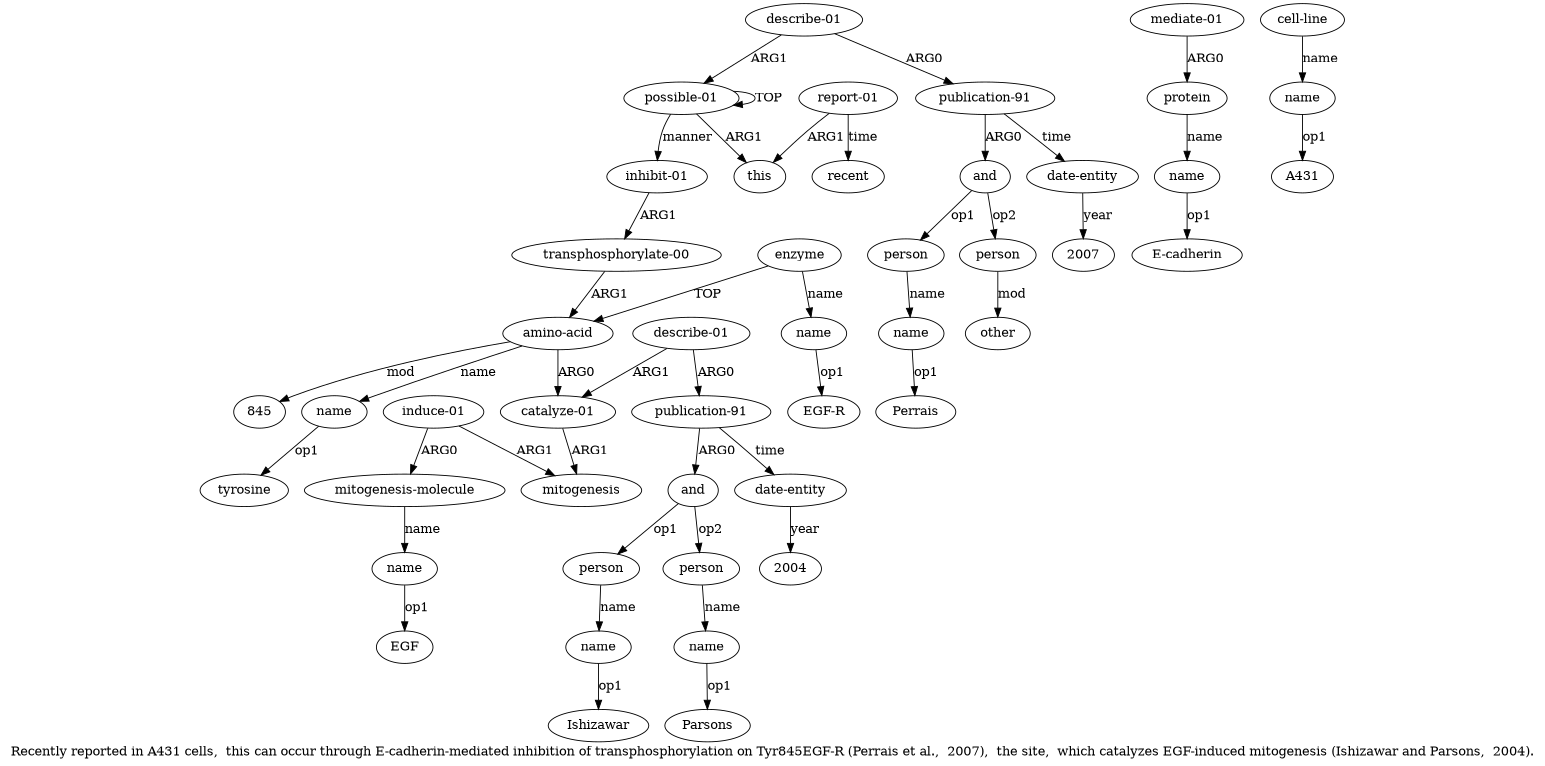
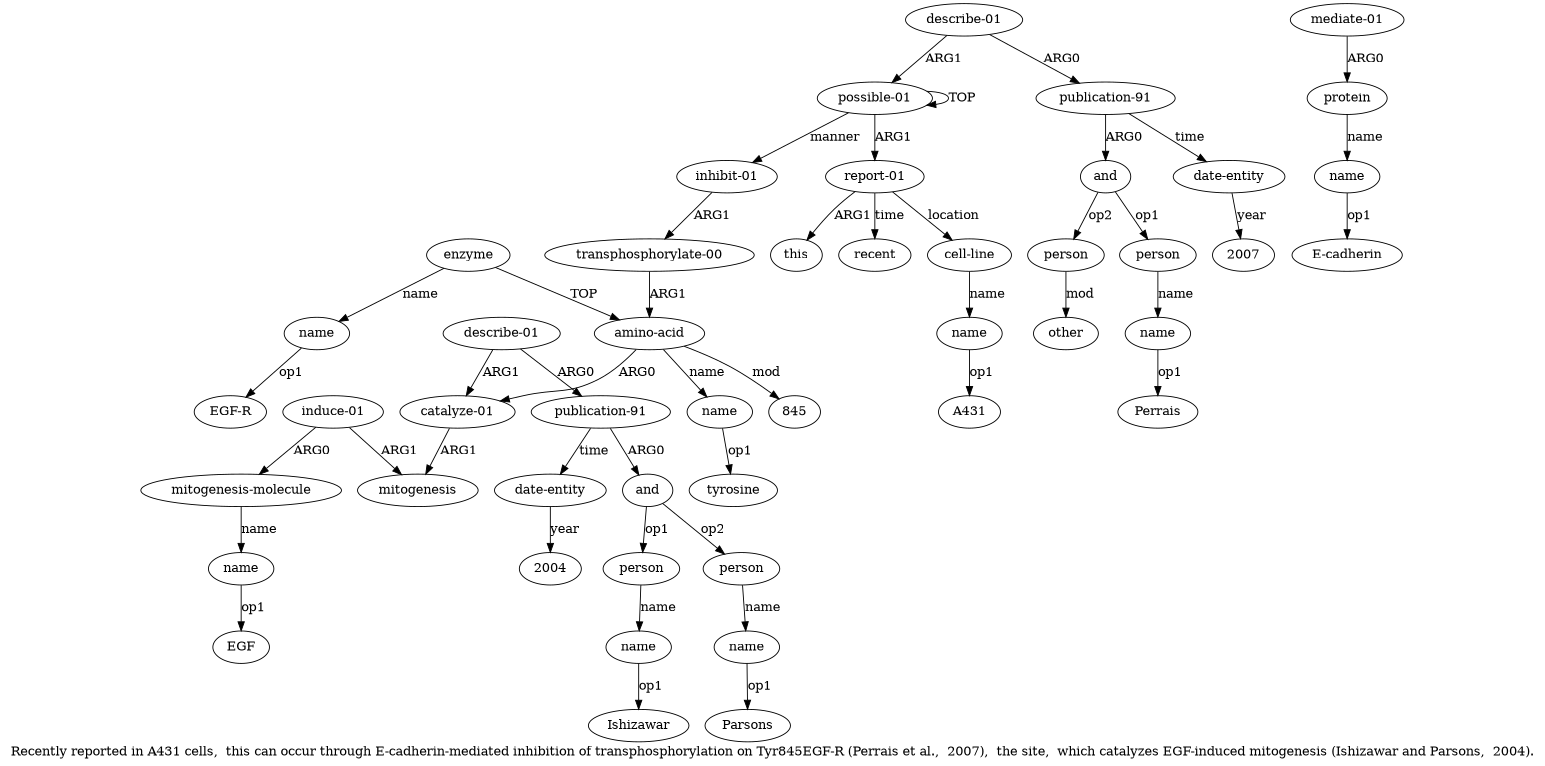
edge "possible-01" -> "this": now "possible-01" -> "report-01"
edge "report-01" -> "cell-line": added, label "location"
